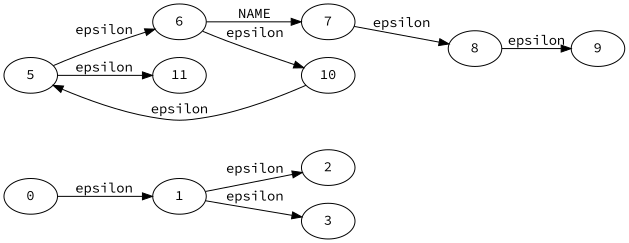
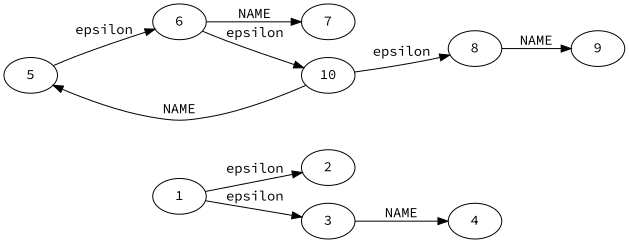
edge "7" -> "8": now "10" -> "8"
edge "8" -> "9": label "epsilon" -> "NAME"
node "11": removed
edge "10" -> "5": label "epsilon" -> "NAME"
node "0": removed
node "4": added
